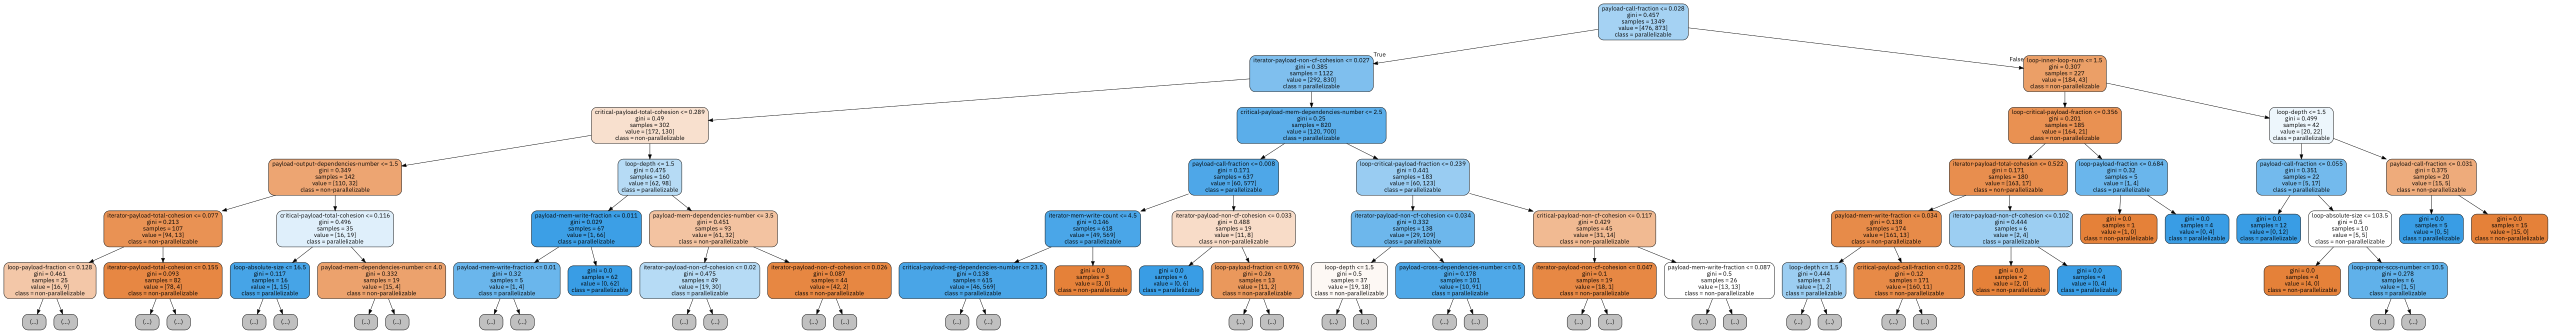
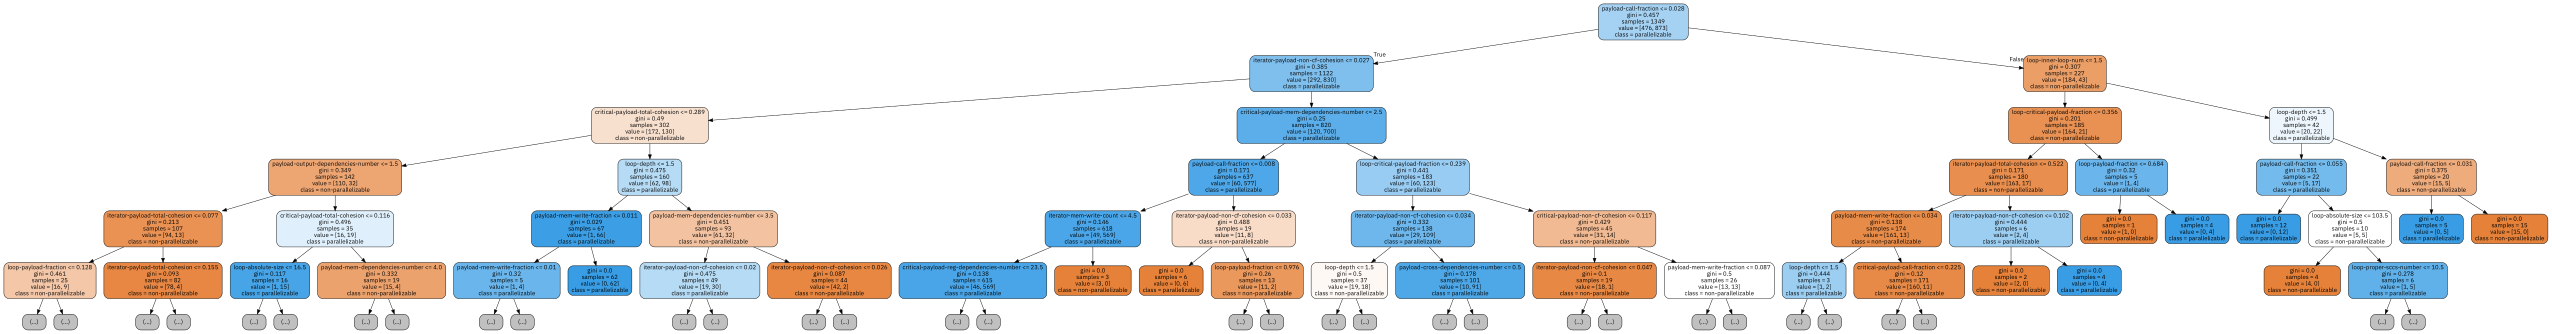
node "gini = 0.0 samples = 6 value = [0, 6] class = parallelizable": fillcolor #399de5ff -> #e58139ff
